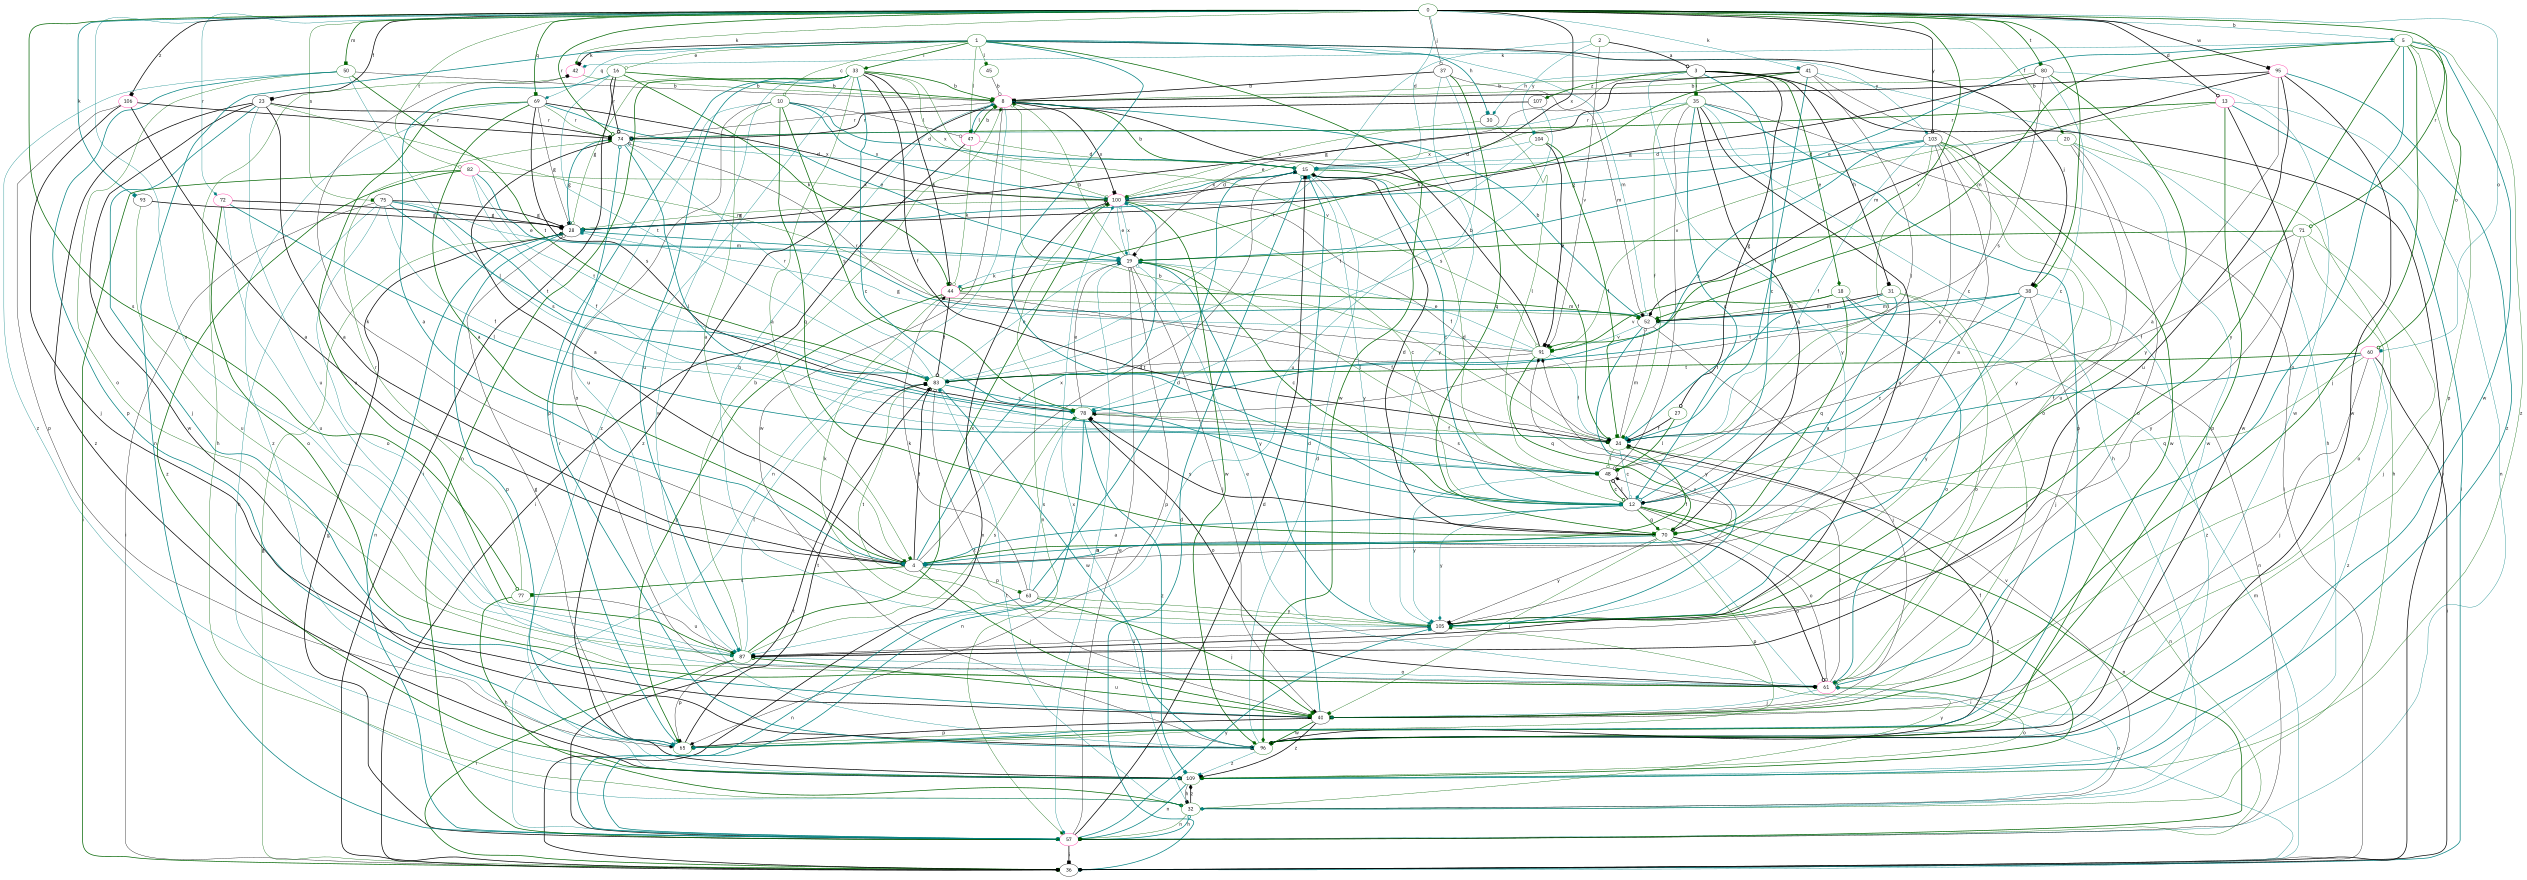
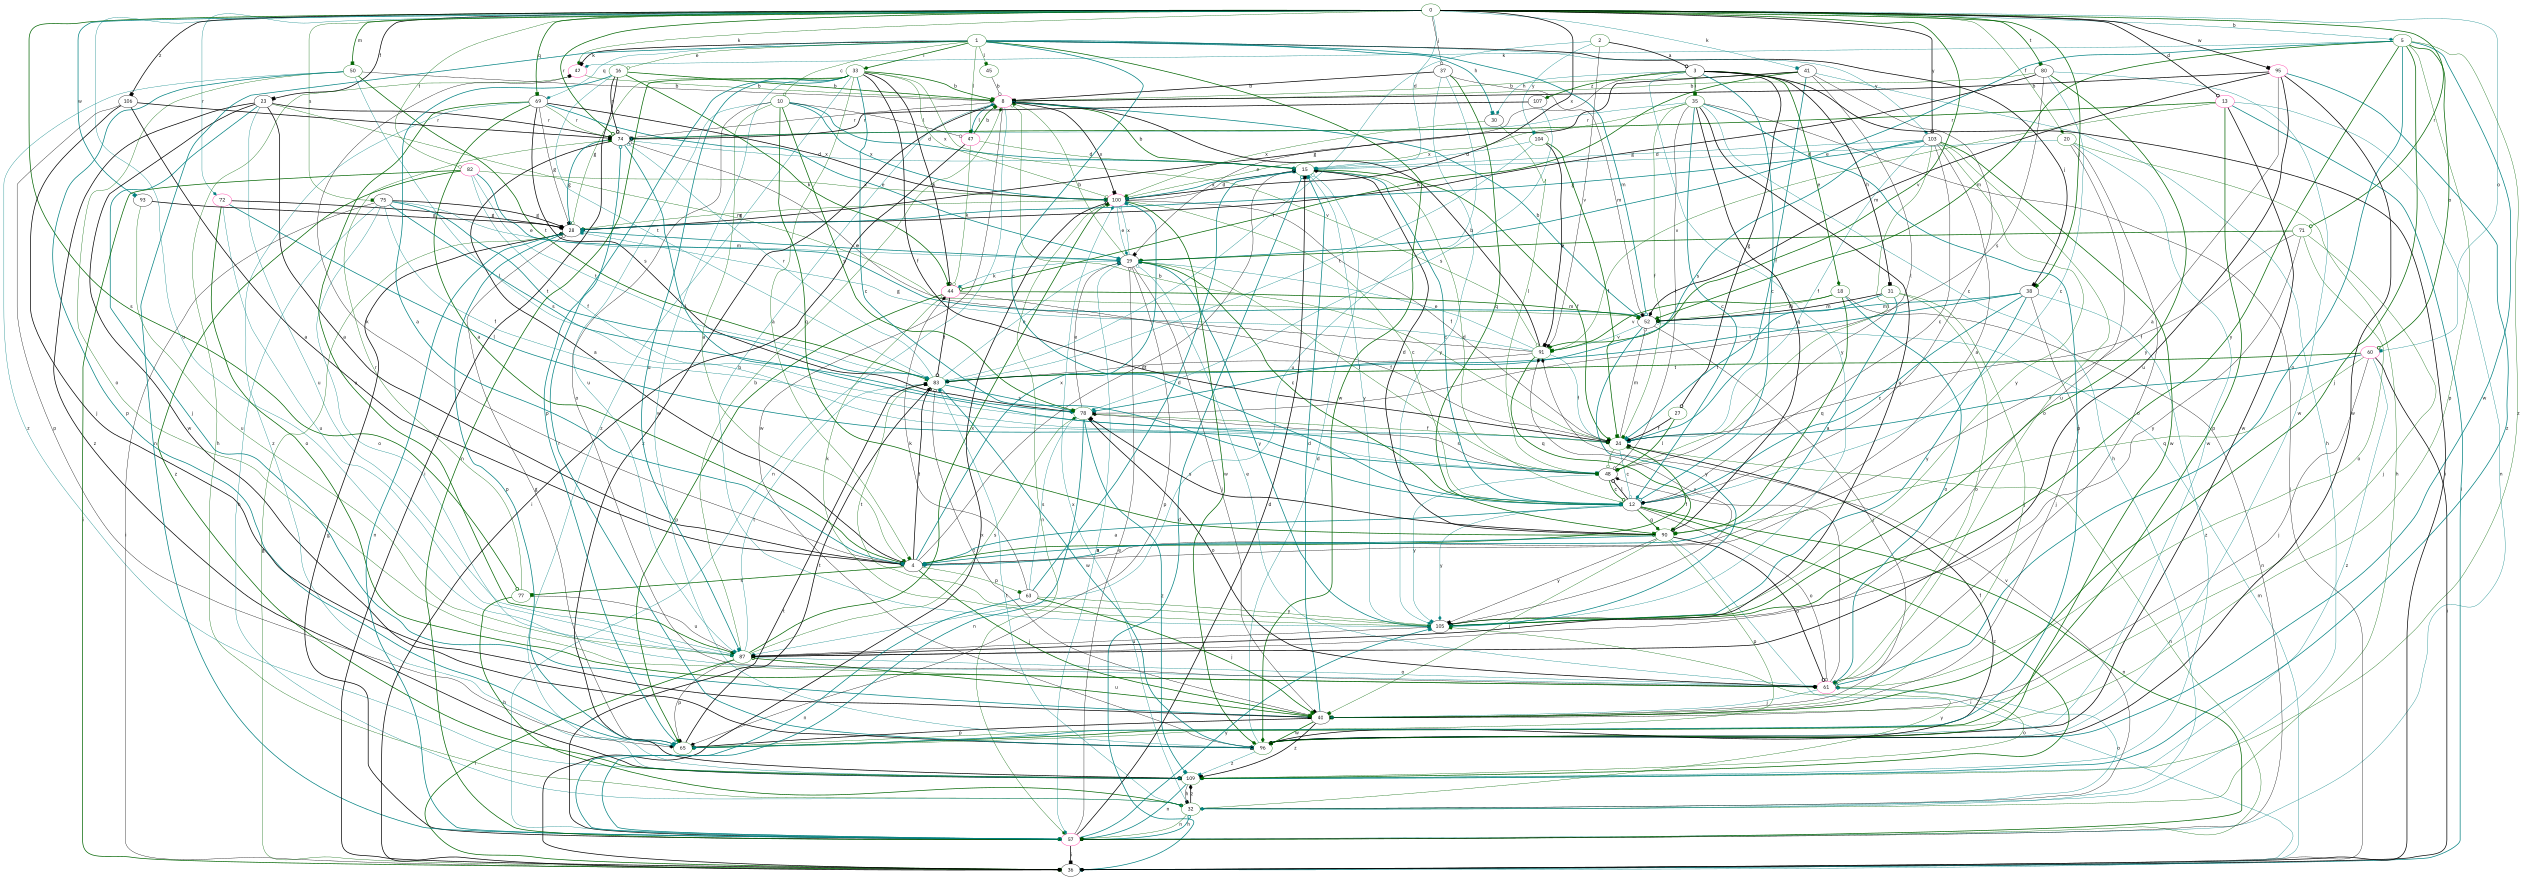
edge "1" -> "52": style solid -> bold
edge "0" -> "93": label "k" -> "w"
node "106": color deeppink -> black
node "70": label "70" -> "90"
